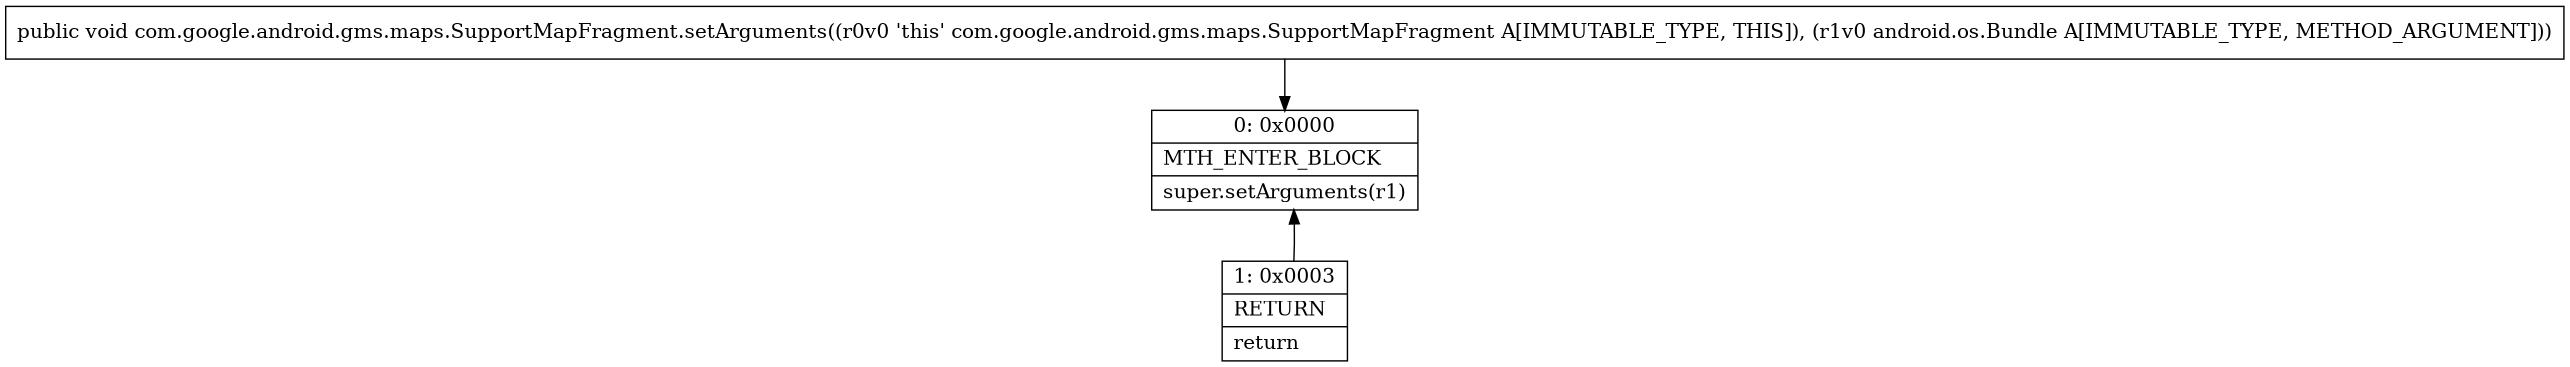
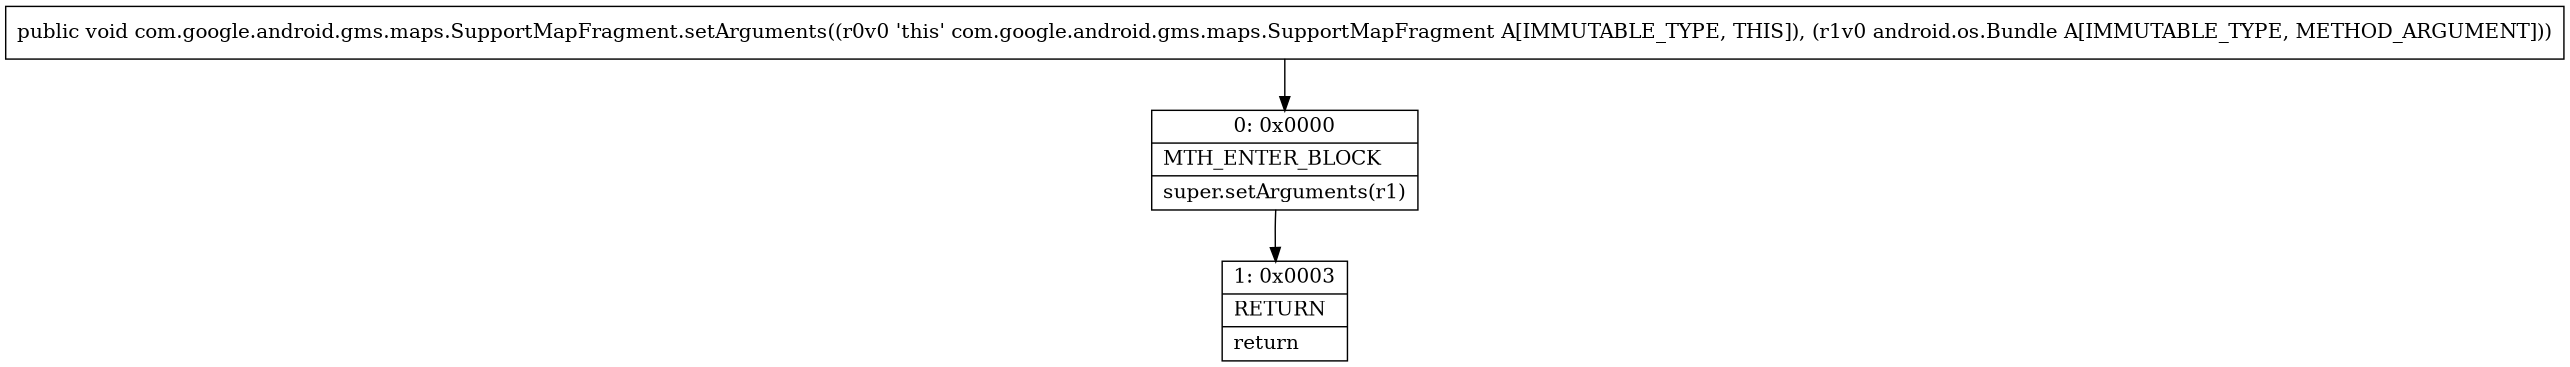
edge "1: 0x0003" -> "0: 0x0000": reversed
